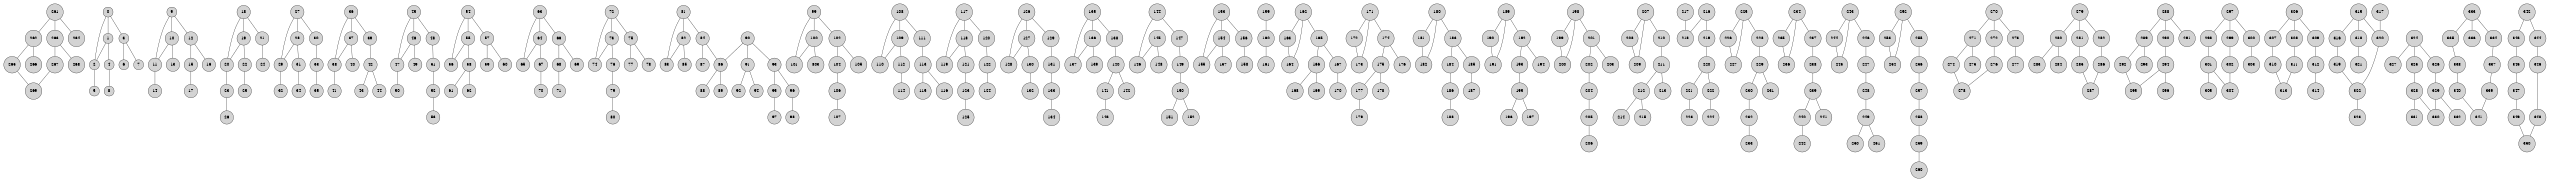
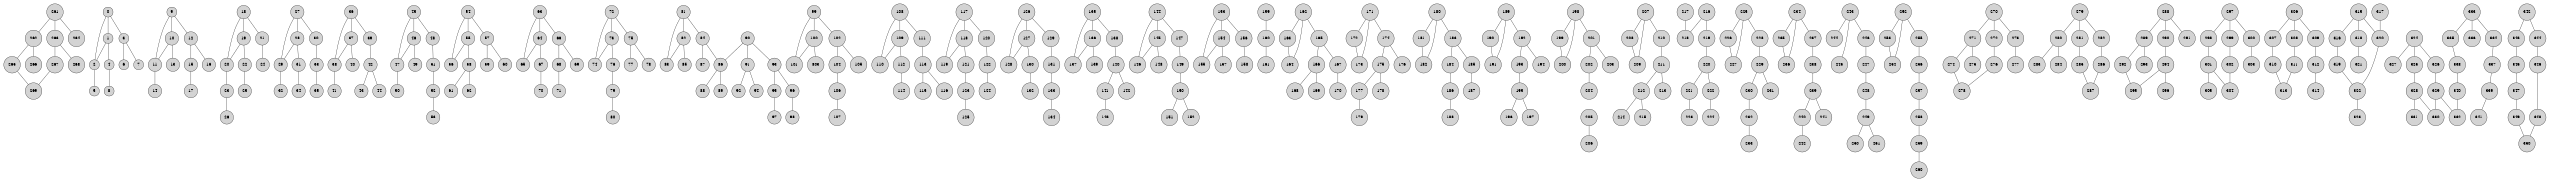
edge "144" -- "145": added
edge "244" -- "245": removed
edge "204" -- "205": removed
edge "340" -- "341": now "340" -- "332"
